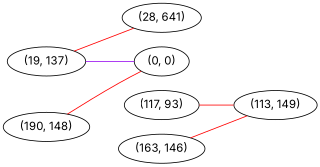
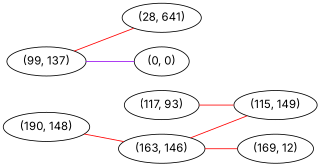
node "(19, 137)": label "(19, 137)" -> "(99, 137)"
edge "(0, 0)" -- "(190, 148)": now "(163, 146)" -- "(190, 148)"
node "(113, 149)": label "(113, 149)" -> "(115, 149)"
node "(169, 12)": added
